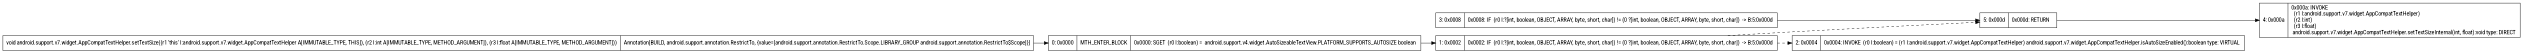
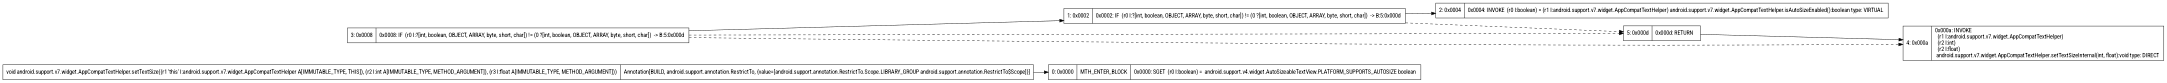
edge "3: 0x0008" -> "5: 0x000d": style solid -> dashed
node "4: 0x000a": text "(r3 I:float)" -> "(r2 I:float)"
edge "0: 0x0000" -> "1: 0x0002": now "3: 0x0008" -> "1: 0x0002"
edge "1: 0x0002" -> "2: 0x0004": style dashed -> solid
edge "3: 0x0008" -> "4: 0x000a": added
